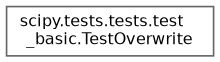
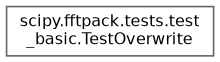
node "scipy.tests.tests.test _basic.TestOverwrite": label "scipy.tests.tests.test _basic.TestOverwrite" -> "scipy.fftpack.tests.test _basic.TestOverwrite"
